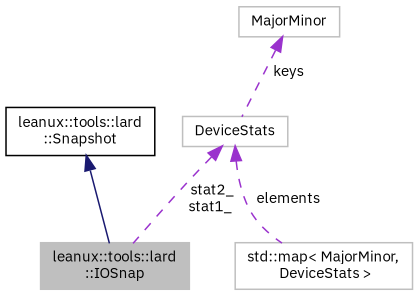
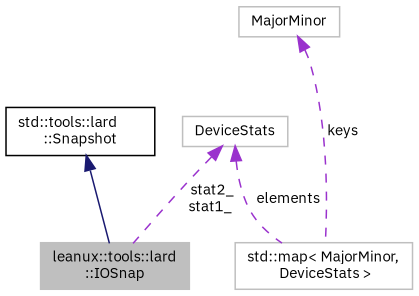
edge "DeviceStats" -> "MajorMinor": now "std::map< MajorMinor, DeviceStats >" -> "MajorMinor"
node "leanux::tools::lard ::Snapshot": label "leanux::tools::lard ::Snapshot" -> "std::tools::lard ::Snapshot"
